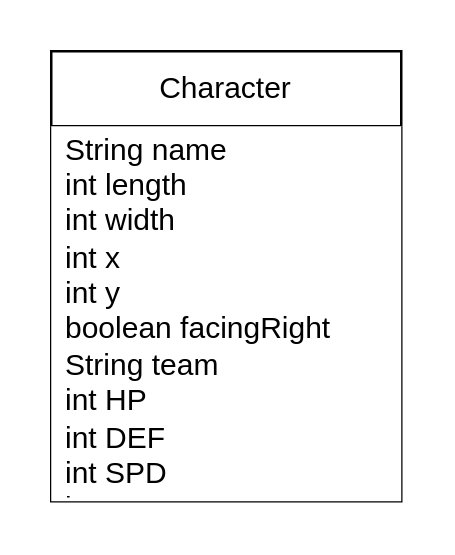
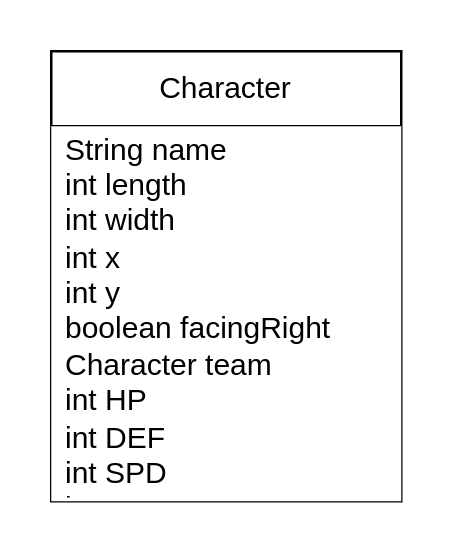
node "String name int length int width int x int y boolean facingRight String team int HP int DEF int SPD int ASPD": label "String name int length int width int x int y boolean facingRight String team int HP int DEF int SPD int ASPD" -> "String name int length int width int x int y boolean facingRight Character team int HP int DEF int SPD int ASPD"
